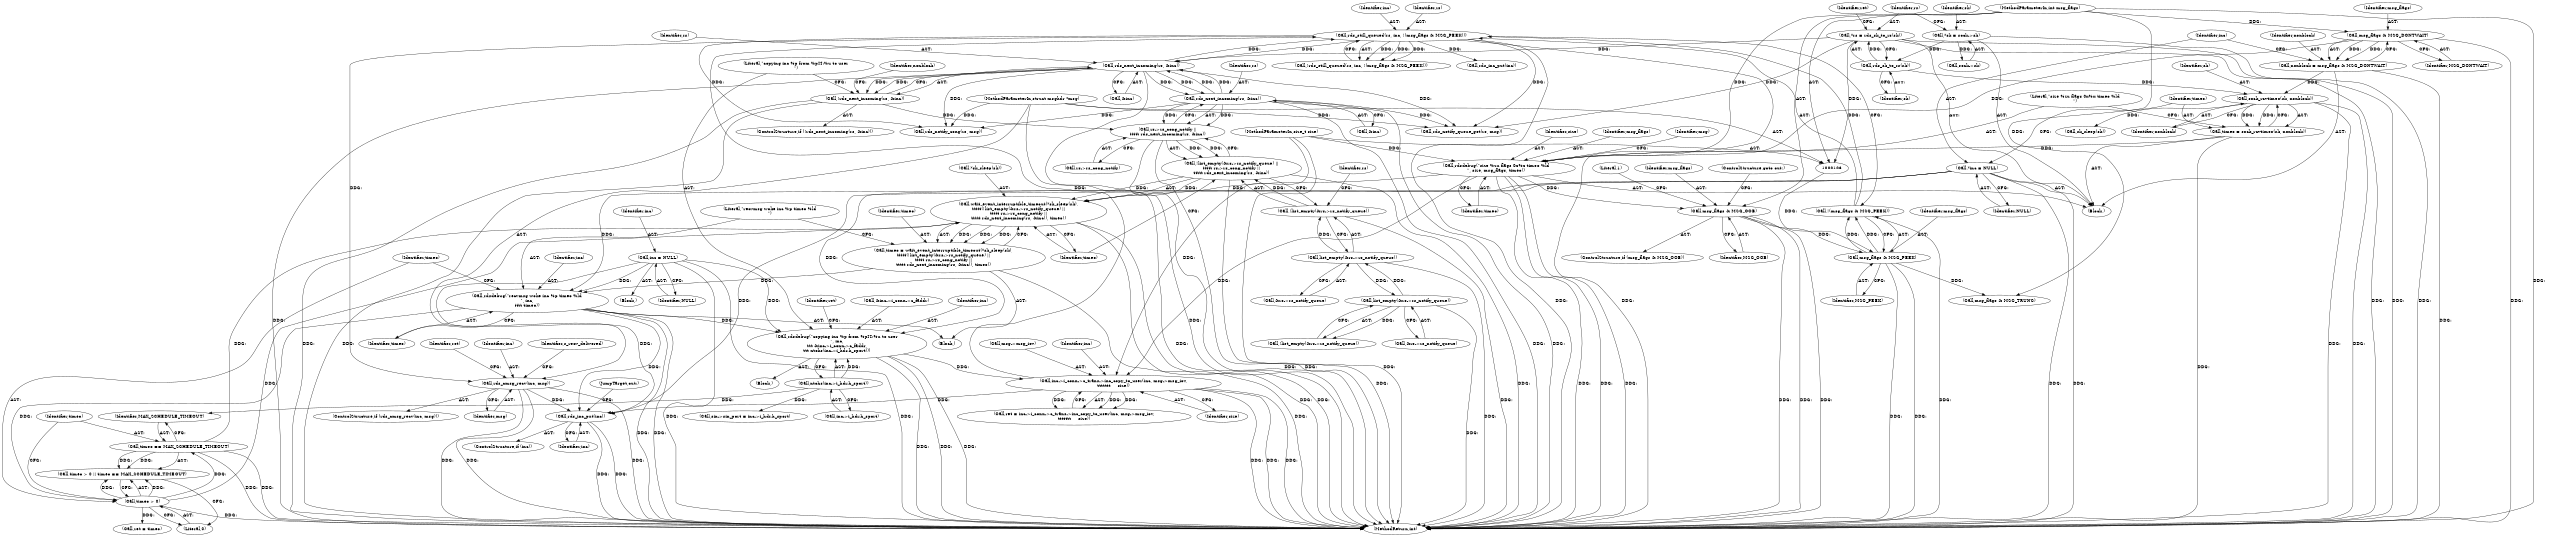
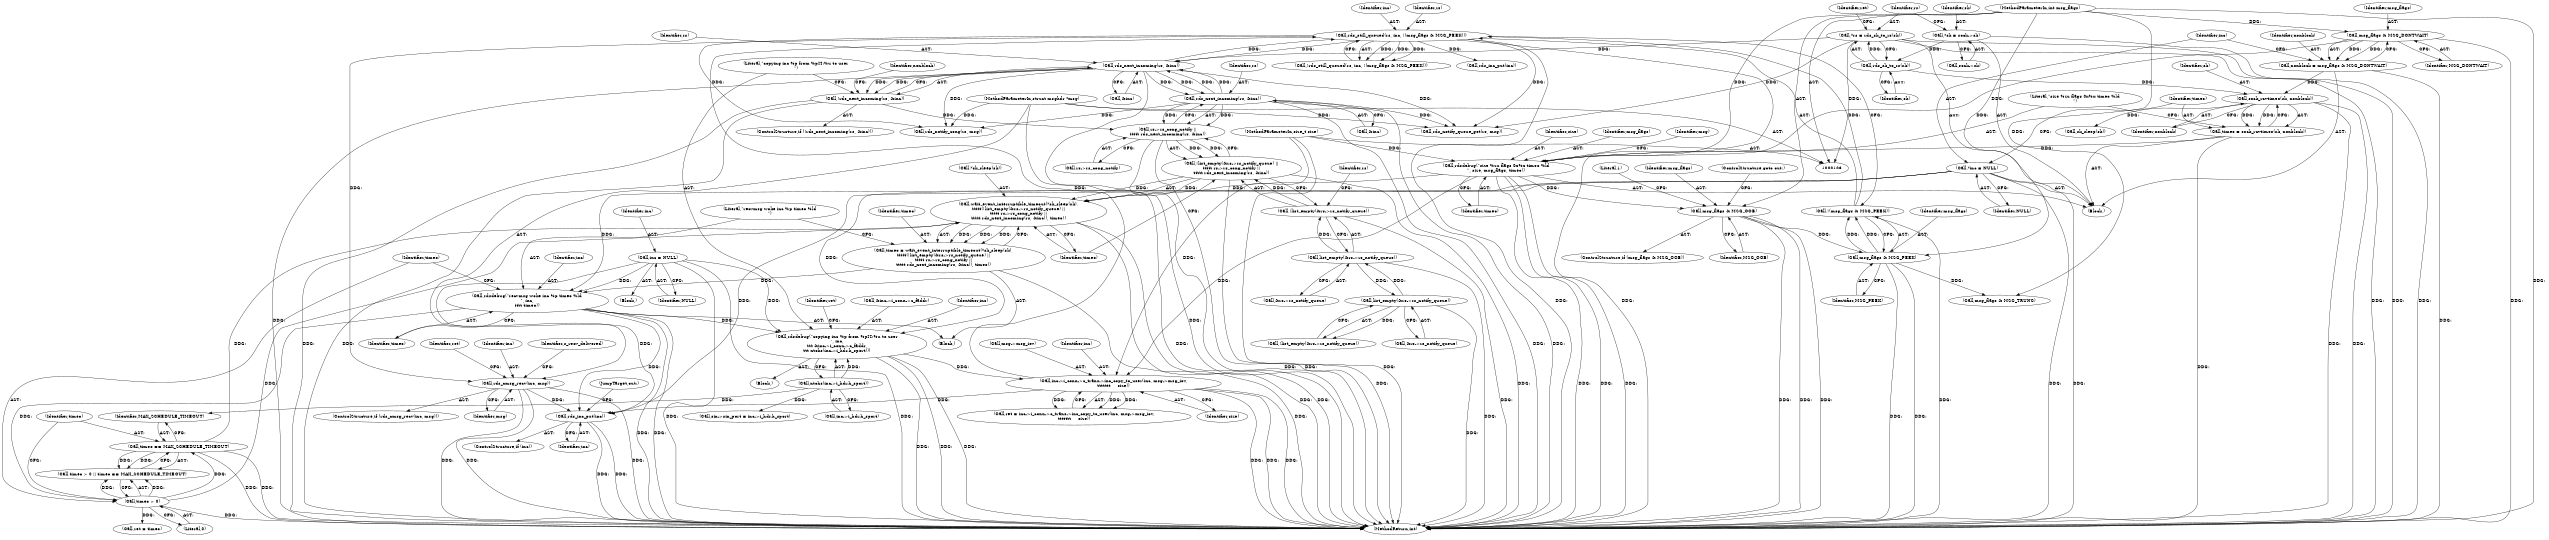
edge "(Call,*sk = sock->sk)" -> "(Call,sock->sk)": label "DDG: " -> "CFG: "
edge "1000103" -> "(Call,msg_flags & MSG_PEEK)": now "(MethodParameterIn,int msg_flags)" -> "(Call,msg_flags & MSG_PEEK)"
edge "(Call,timeo > 0 || timeo == MAX_SCHEDULE_TIMEOUT)" -> "(Literal,0)": now "(Call,timeo > 0 || timeo == MAX_SCHEDULE_TIMEOUT)" -> "(Call,timeo == MAX_SCHEDULE_TIMEOUT)"
